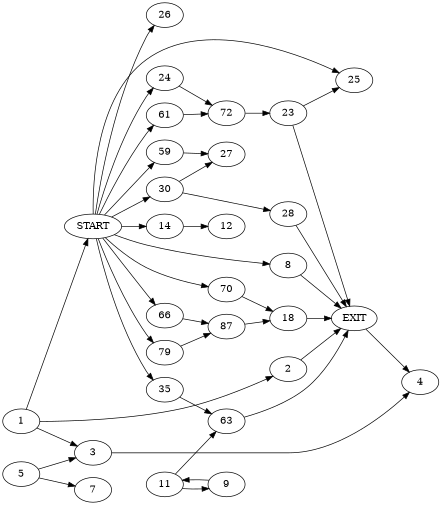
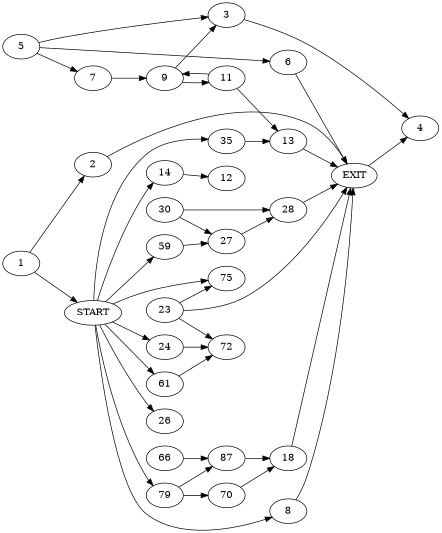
node "6": added
edge "7" -> "9": added
node "25": label "25" -> "75"
edge "72" -> "23": reversed
edge "START" -> "30": removed
edge "27" -> "28": added
edge "START" -> "66": removed
edge "START" -> "70": now "79" -> "70"
node "63": label "63" -> "13"
edge "1" -> "3": now "9" -> "3"
